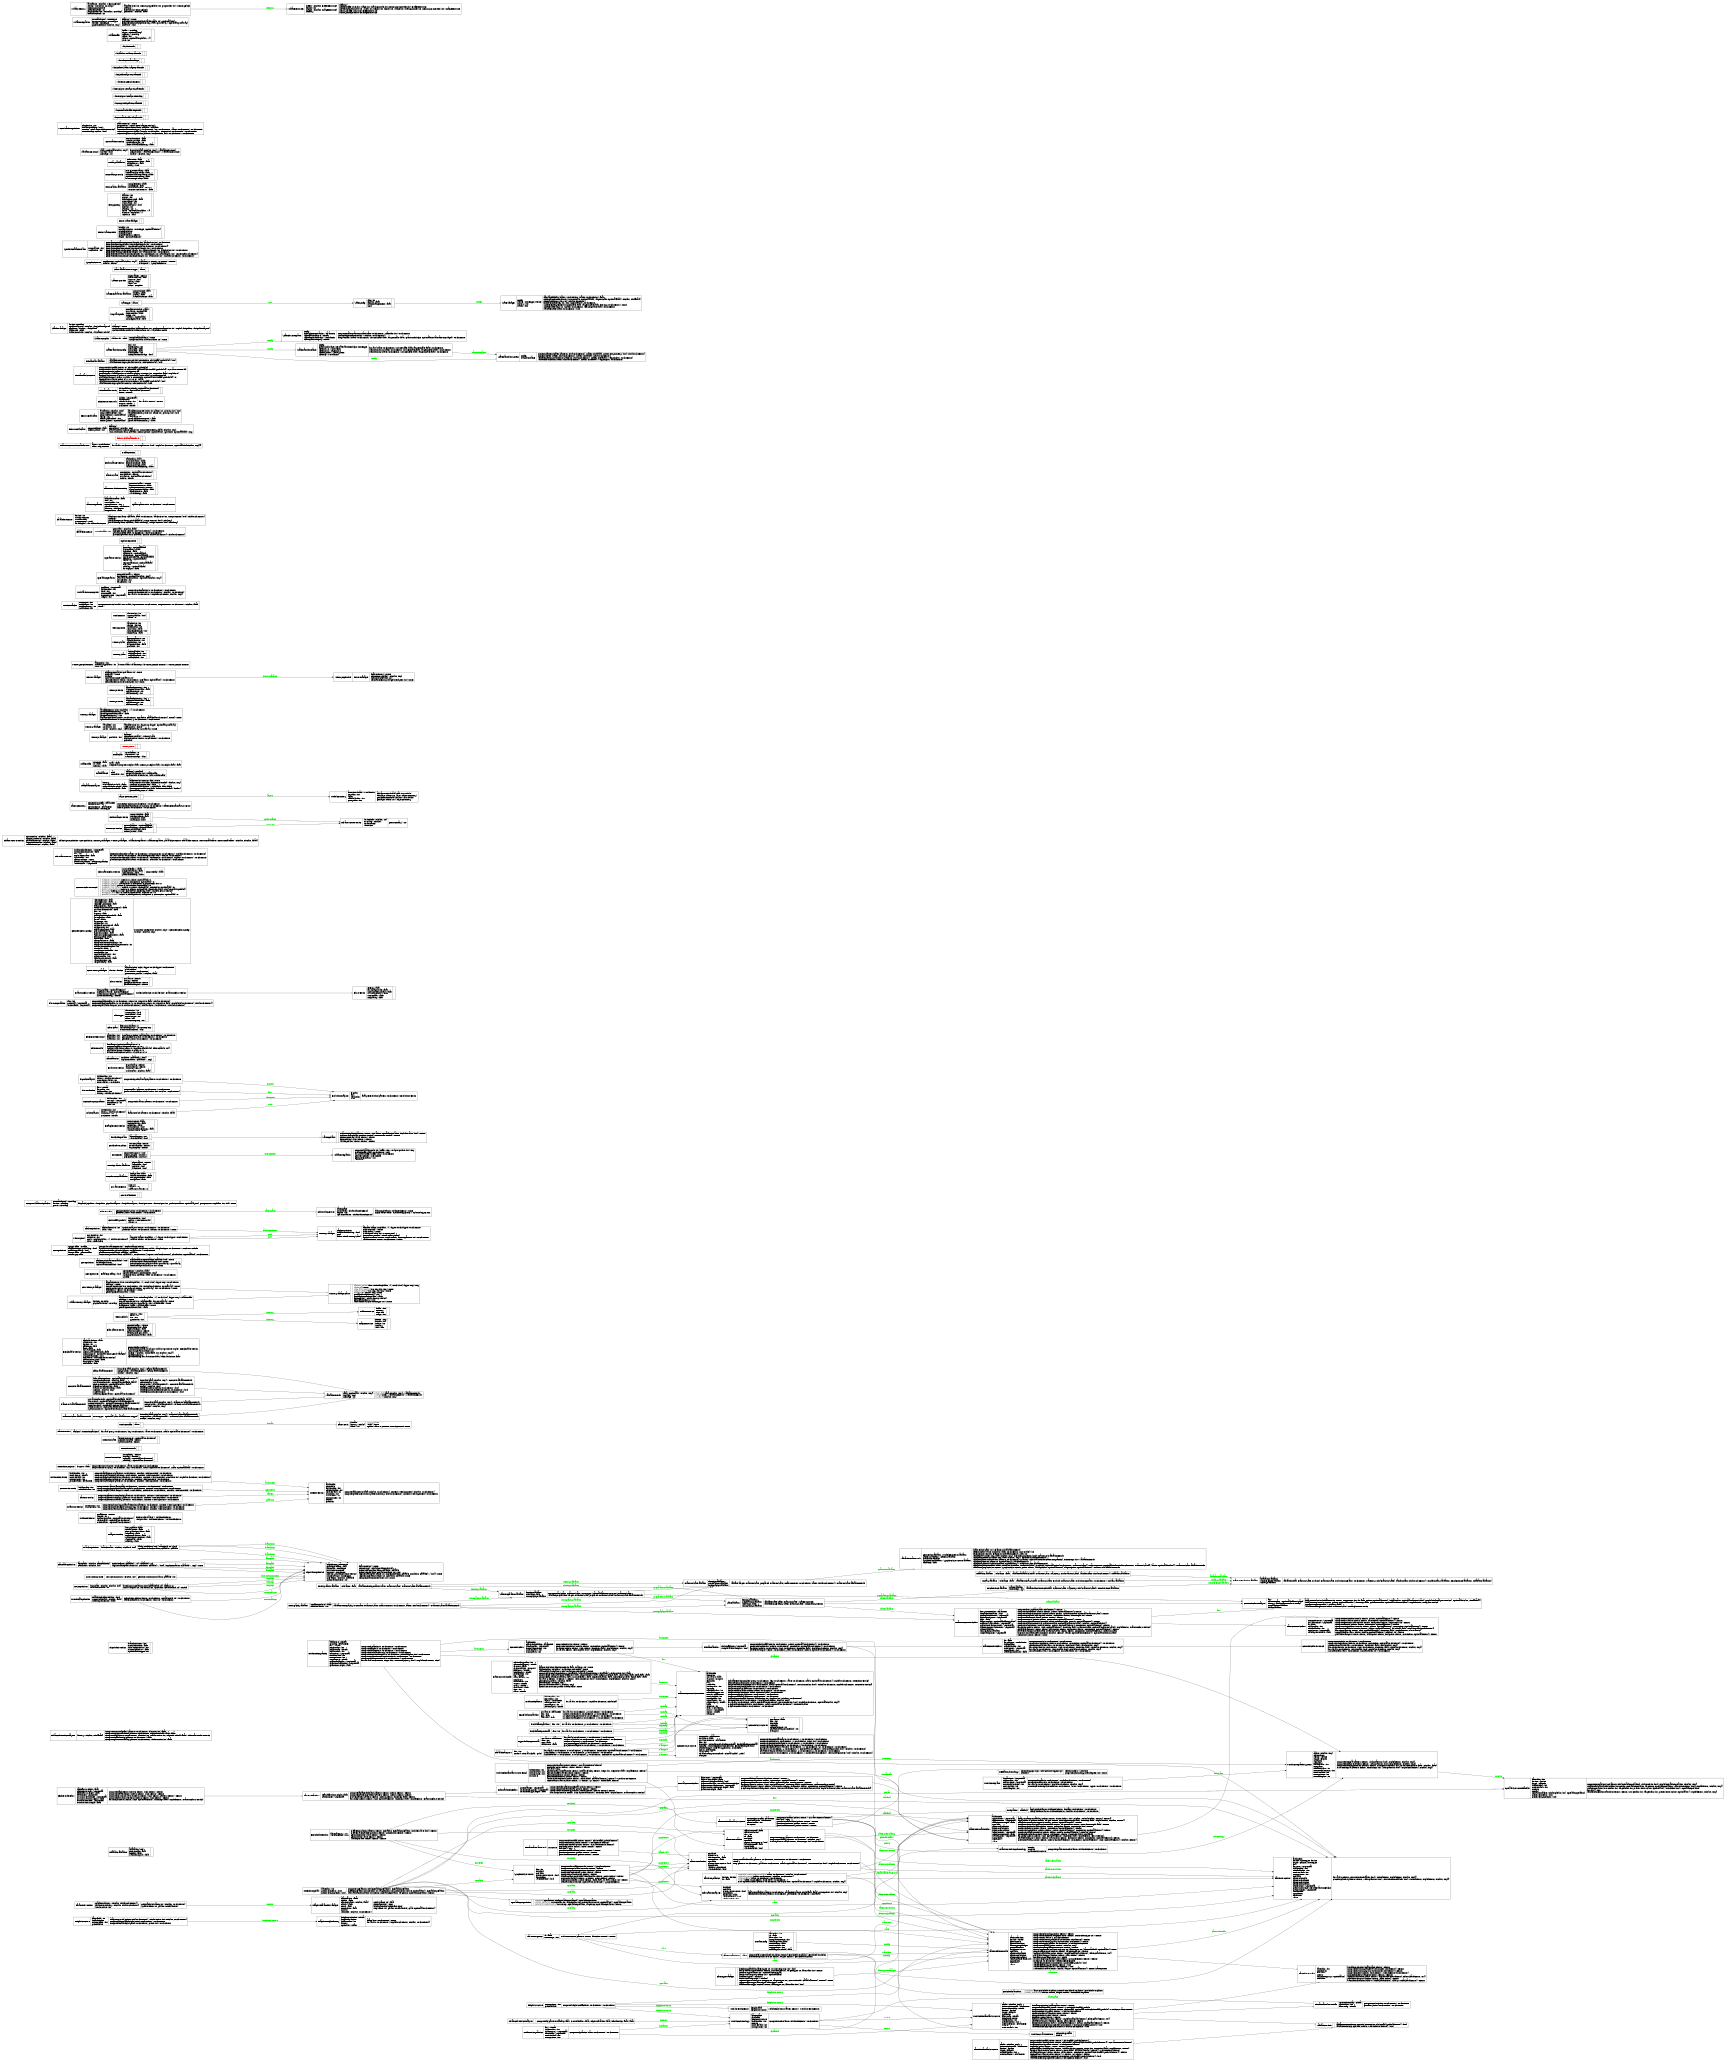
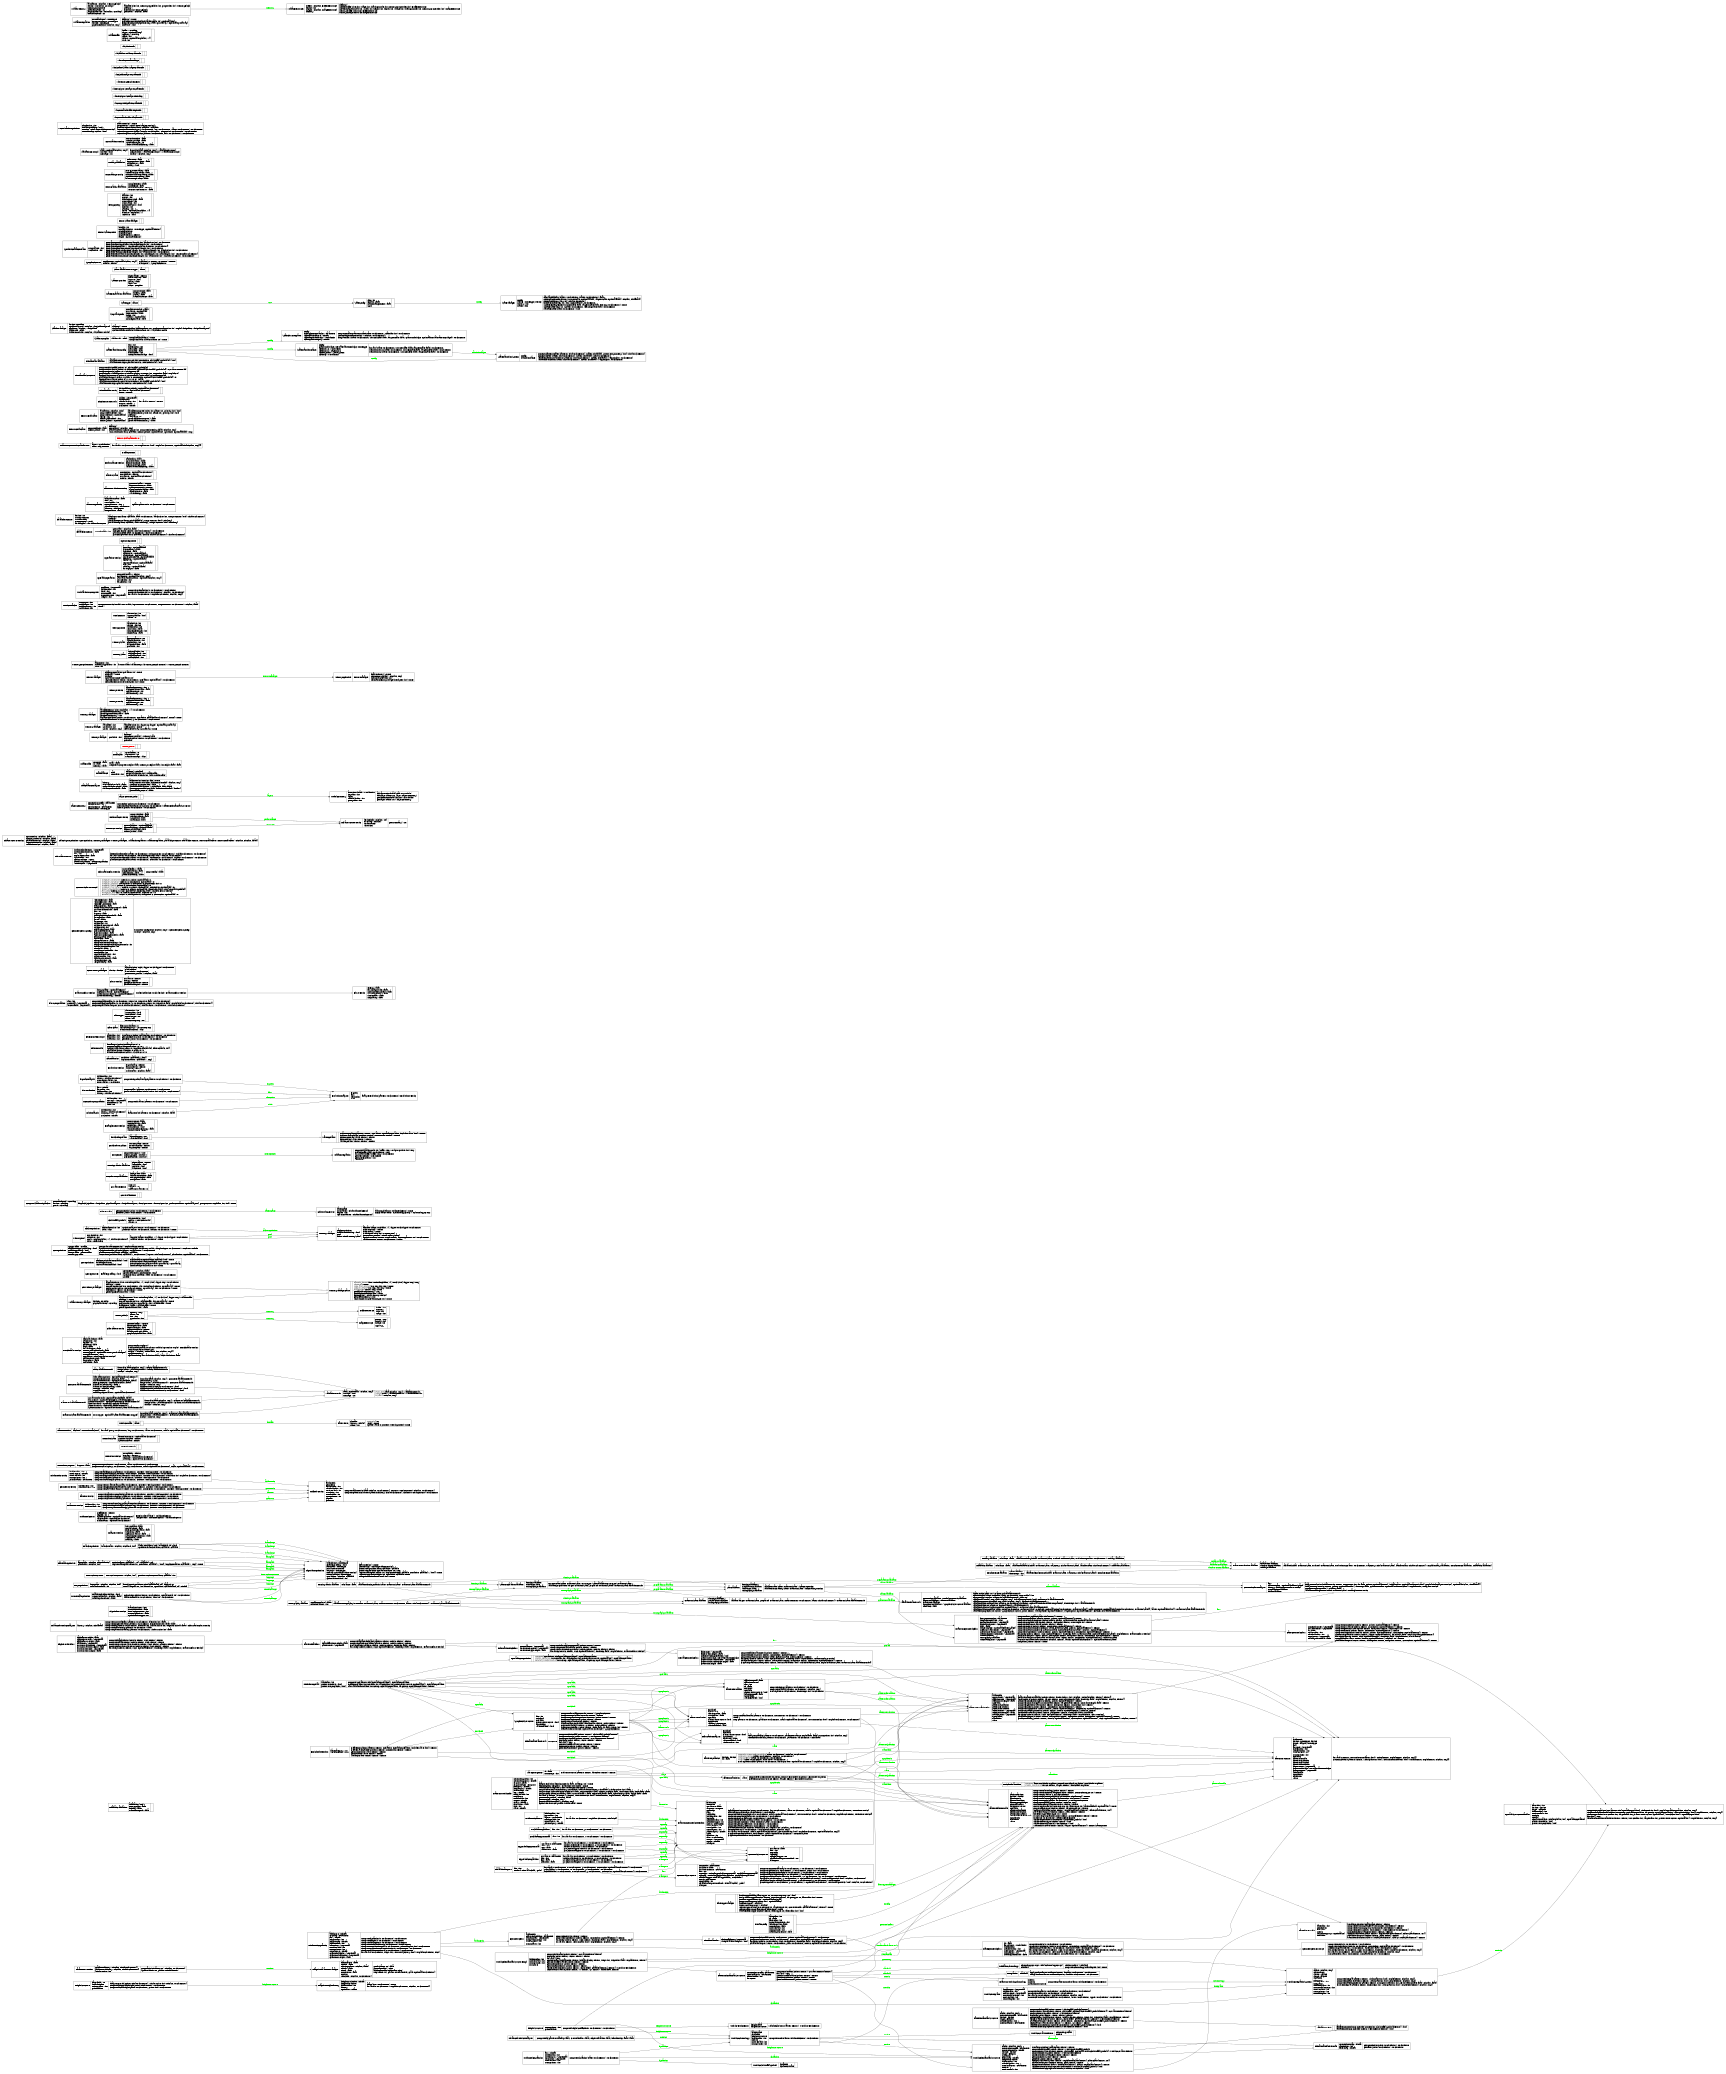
node "MotivicChristoffelSymbols": added
